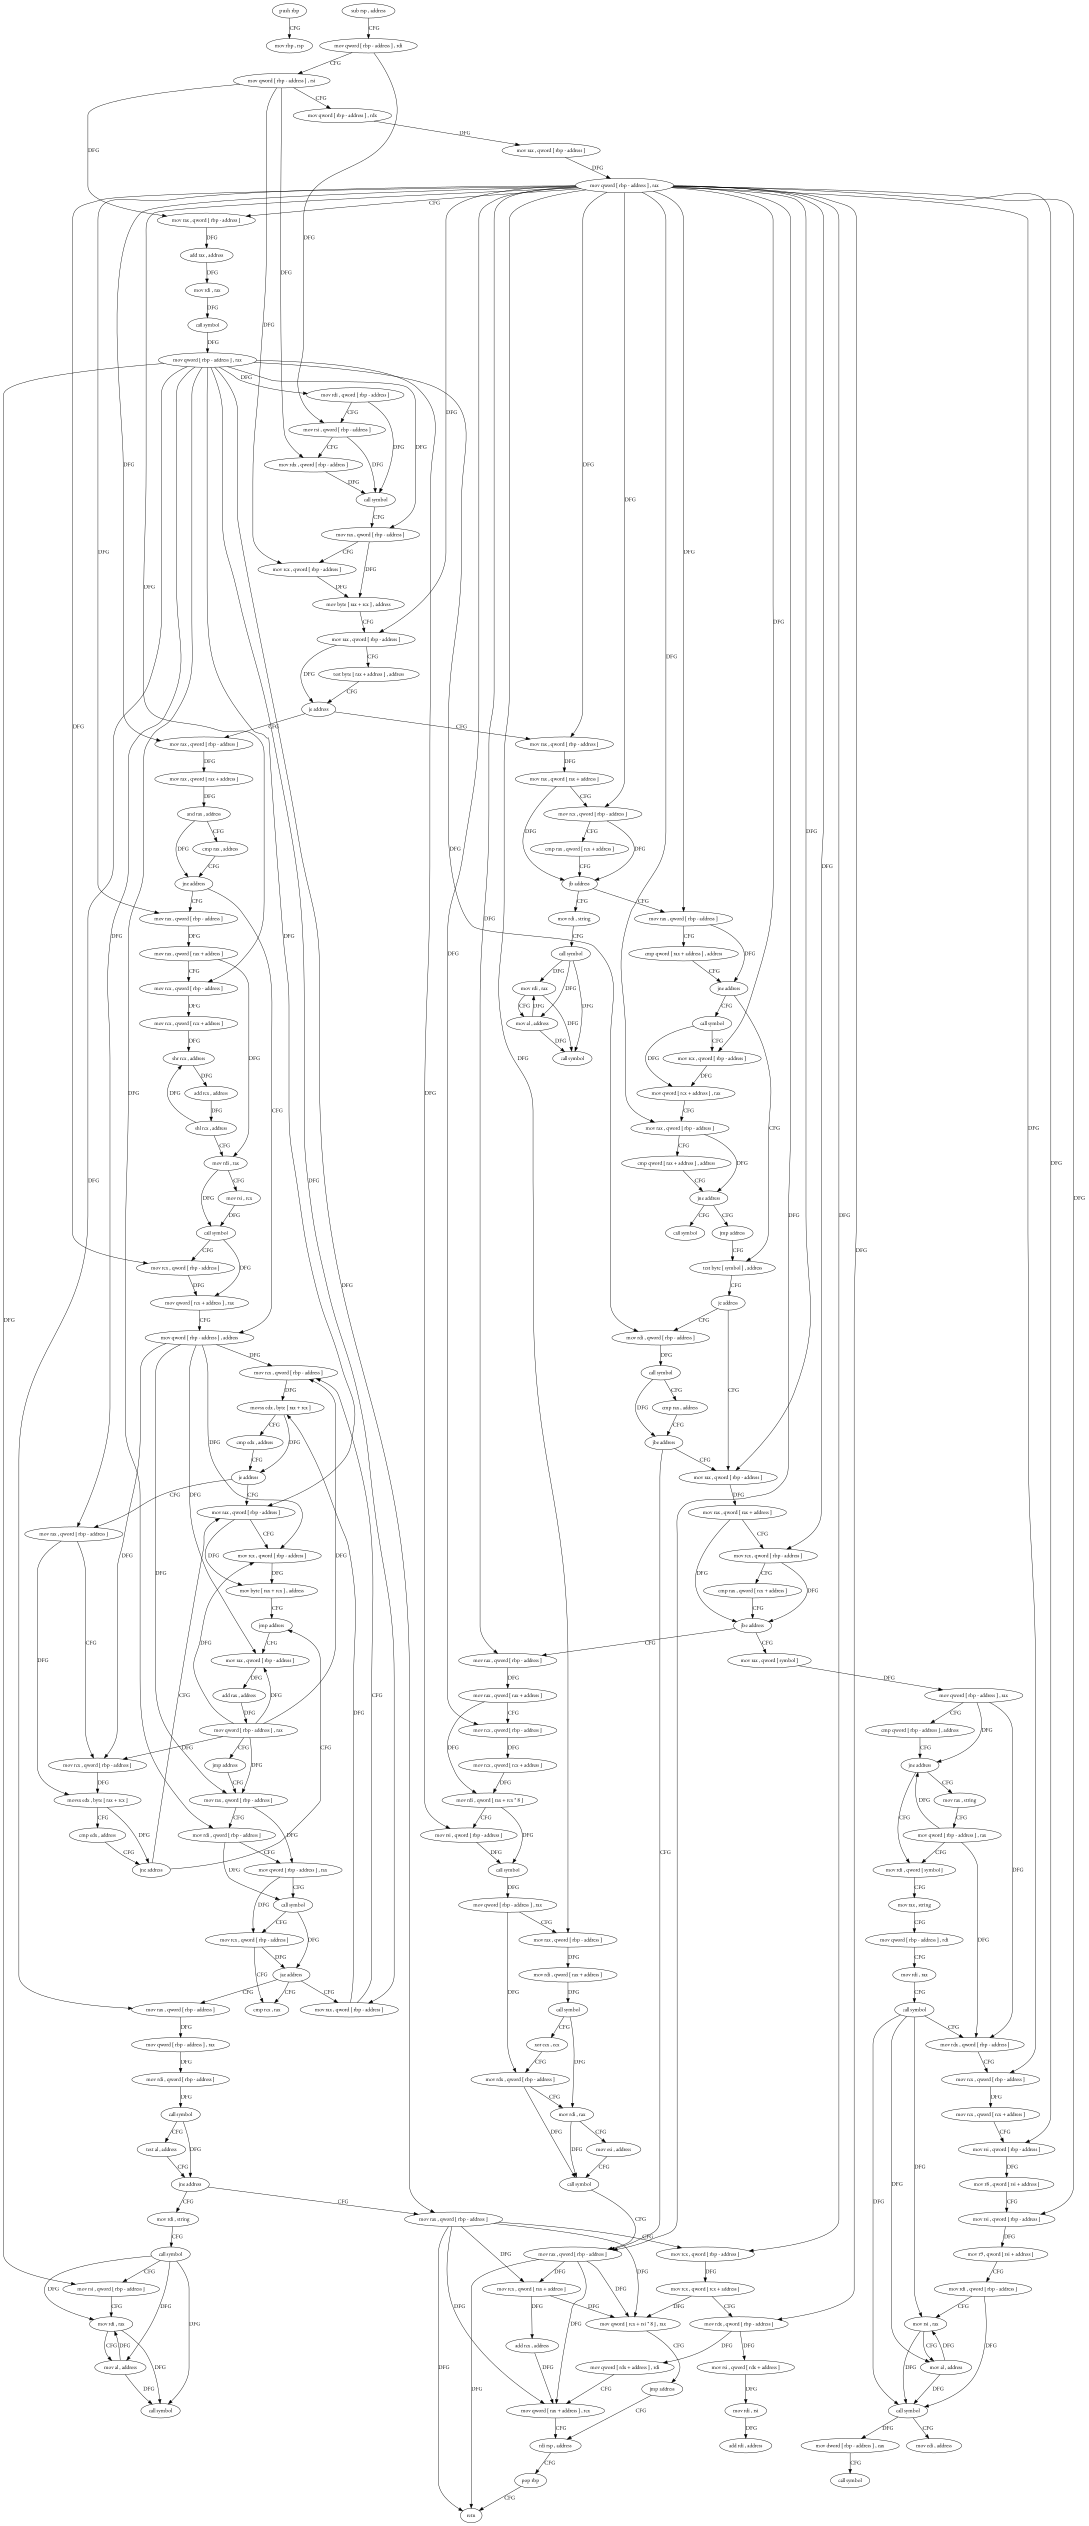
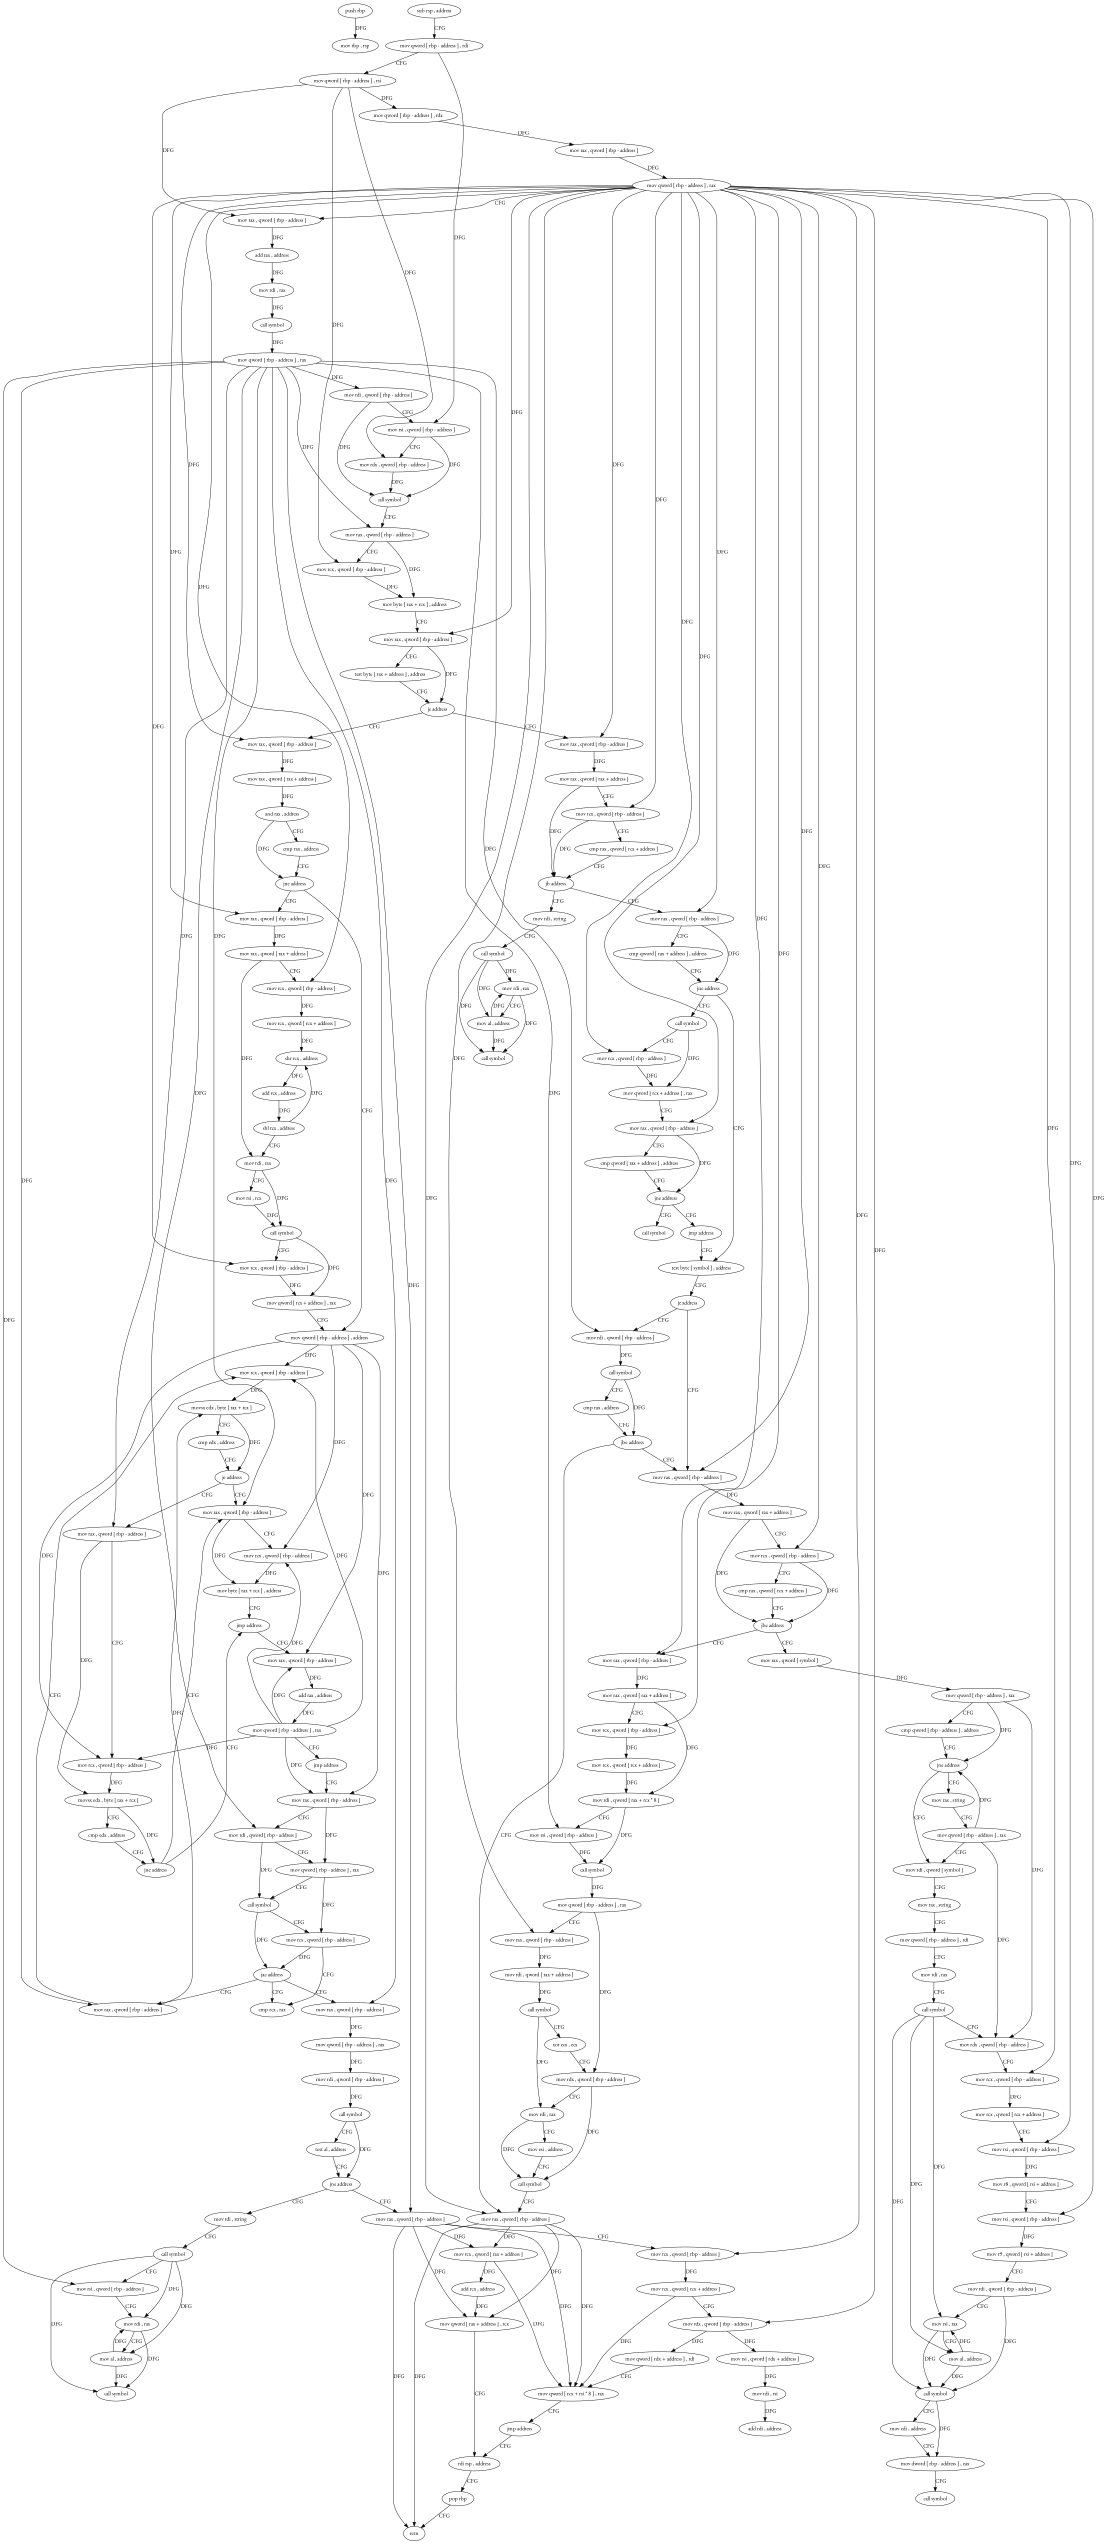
edge "push rbp" -> "mov rbp , rsp": label "CFG" -> "DFG"
edge "mov qword [ rbp - address ] , rsi" -> "mov qword [ rbp - address ] , rdx": label "CFG" -> "DFG"
edge "mov qword [ rdx + address ] , rdi" -> "mov qword [ rax + address ] , rcx": now "mov qword [ rdx + address ] , rdi" -> "mov qword [ rcx + rsi * 8 ] , rax"
edge "mov edi , address" -> "mov dword [ rbp - address ] , eax": added, label "CFG"
